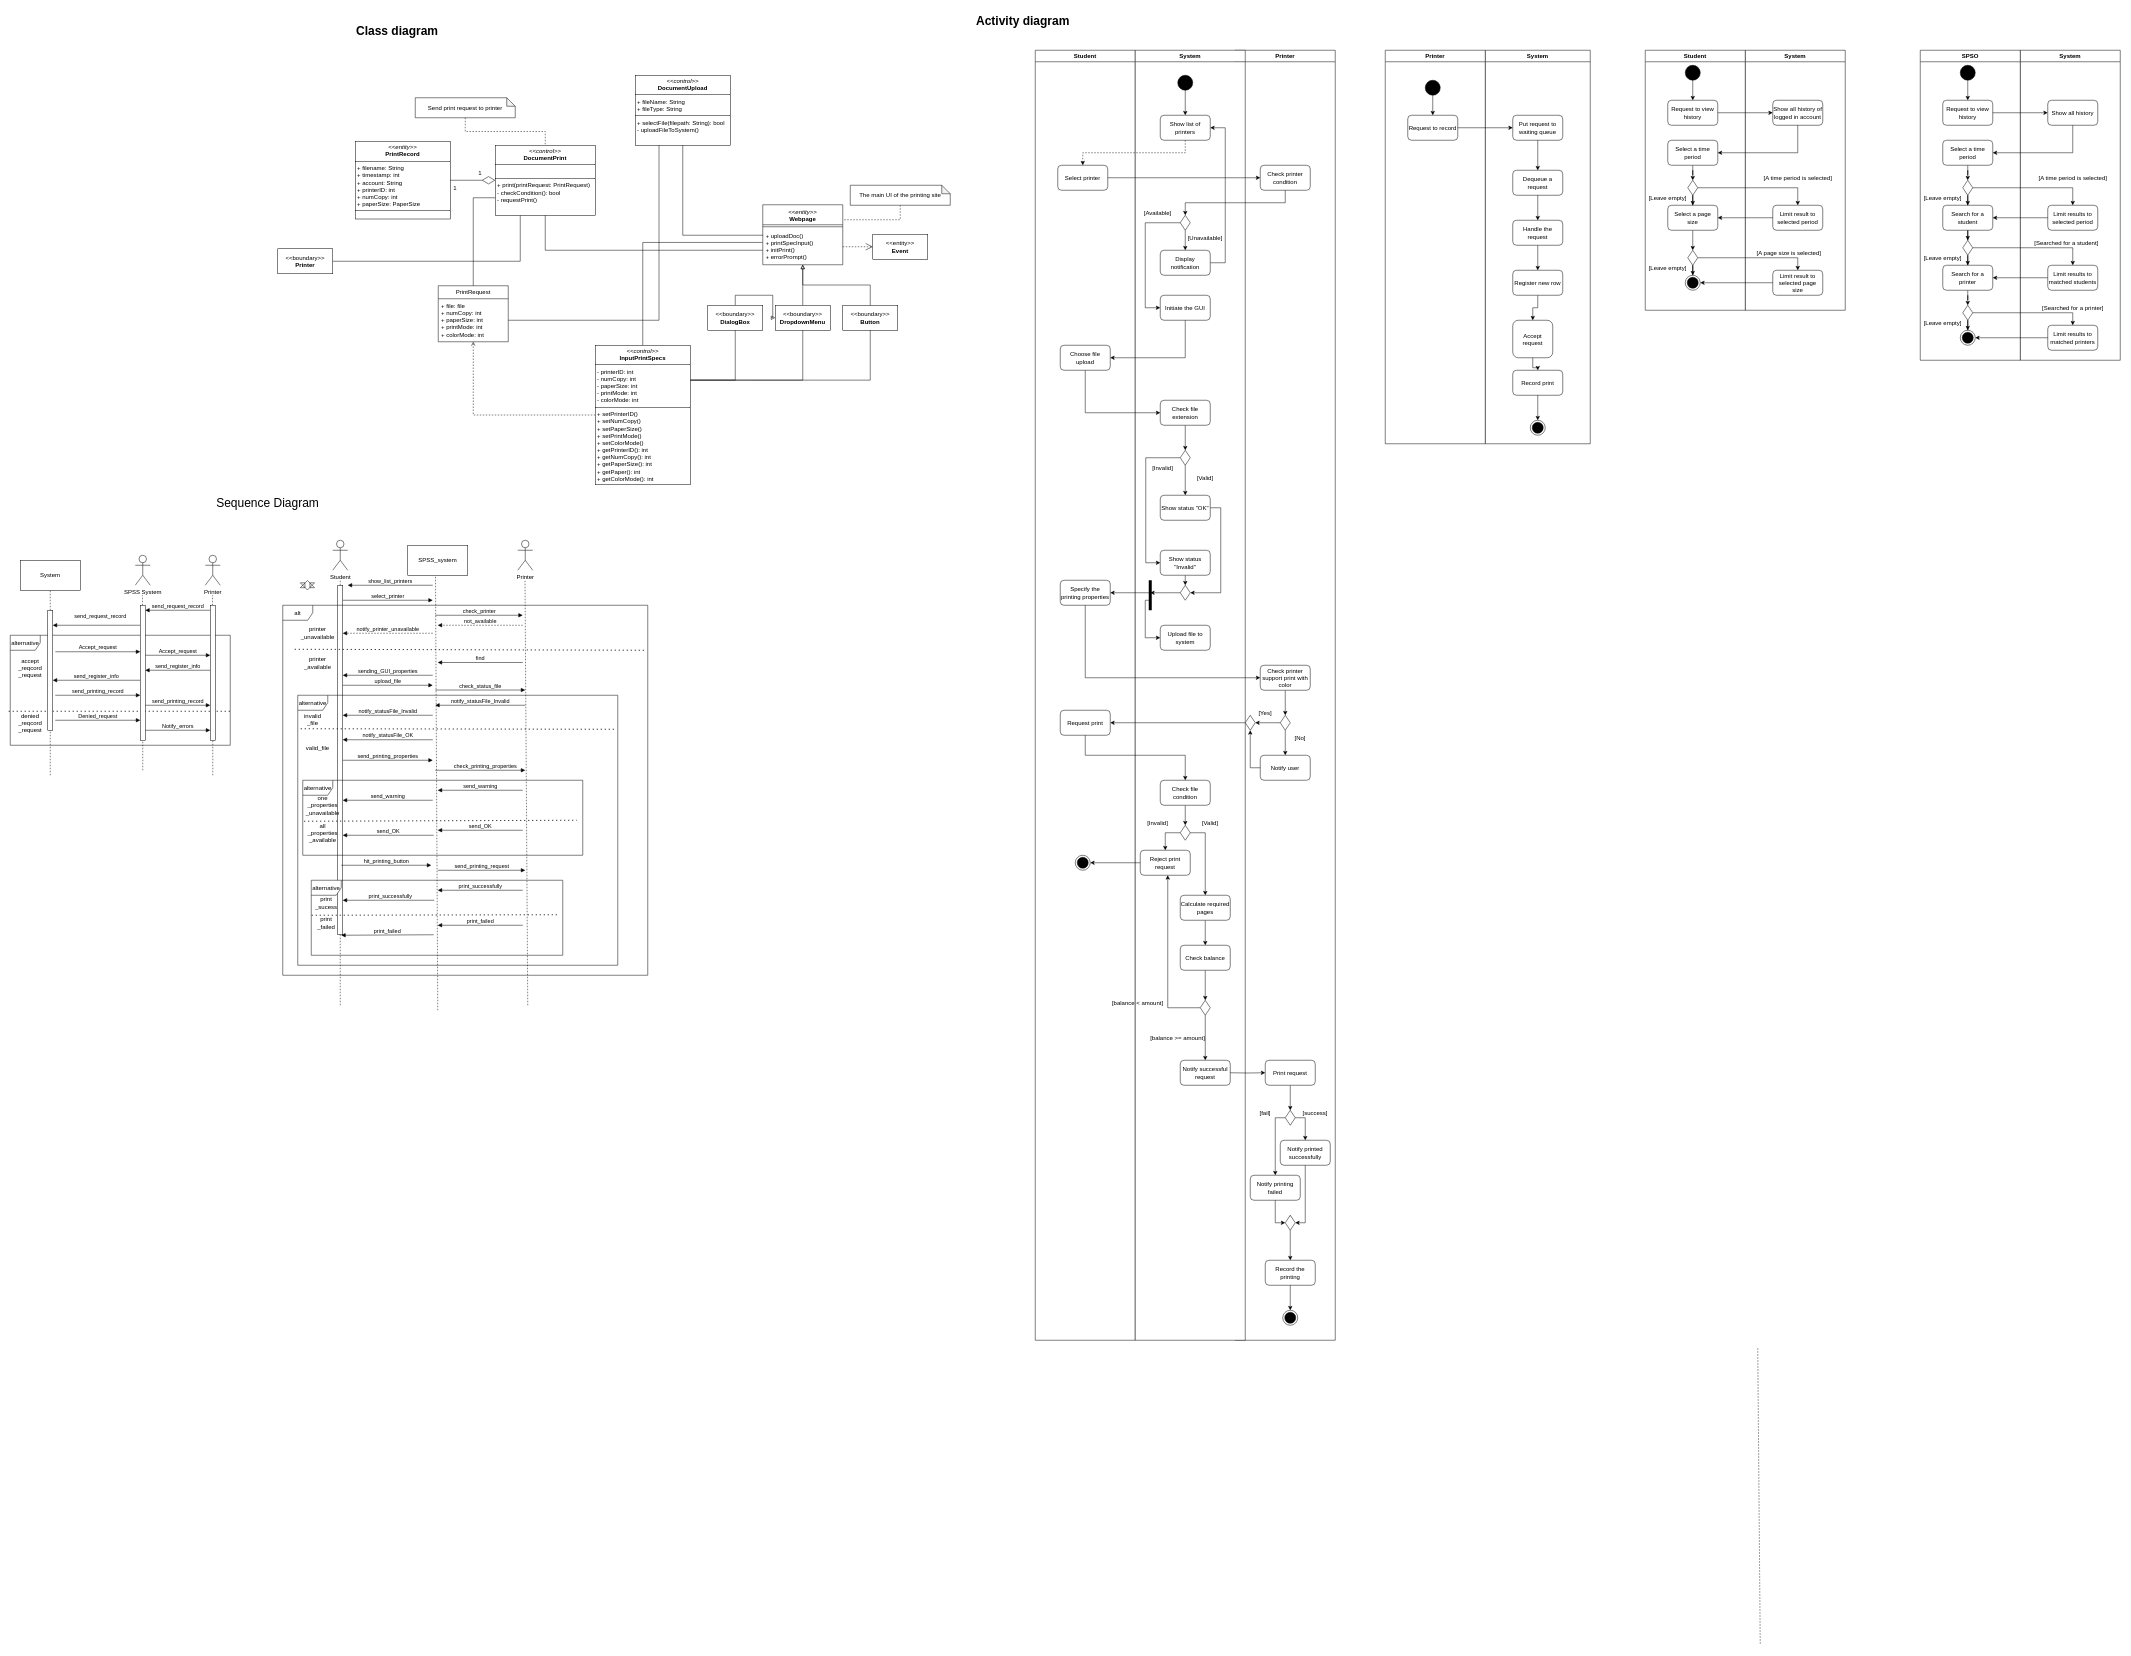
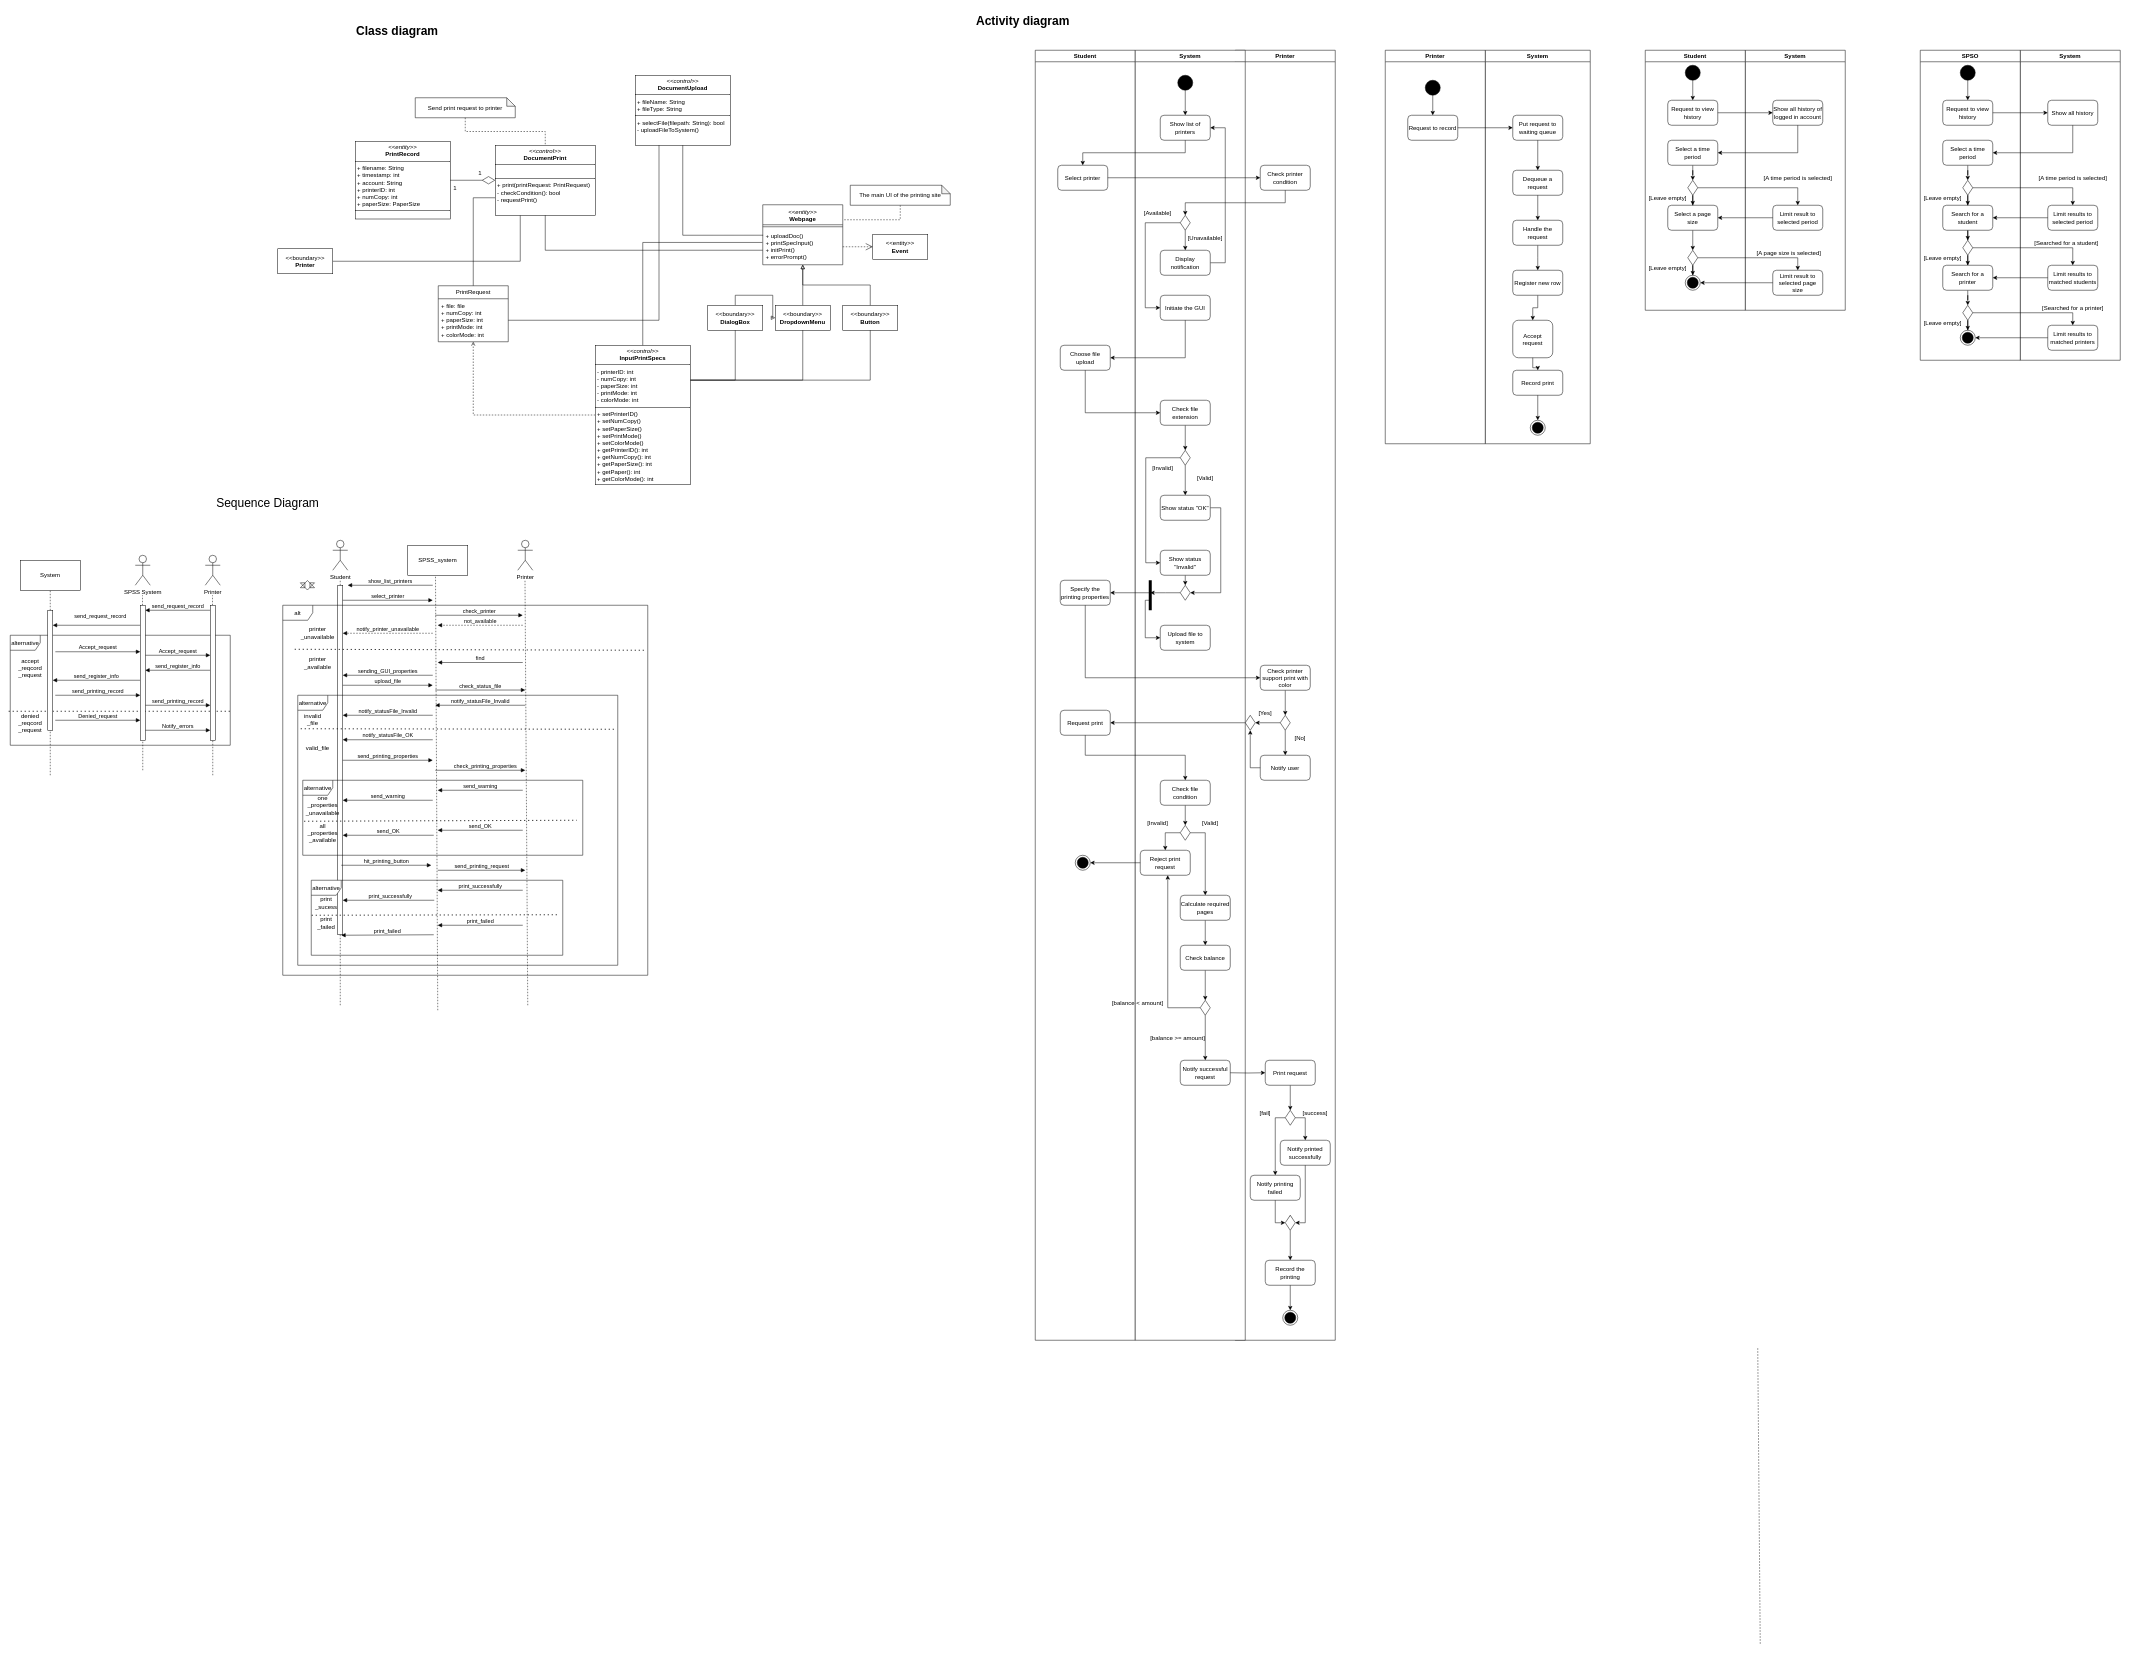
edge "Show list of printers" -> "Select printer": style dashed -> solid
